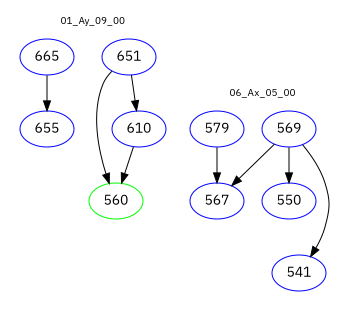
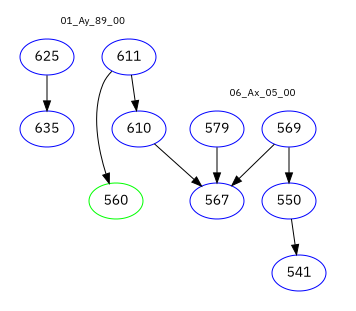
cluster "01_Ay_09_00": label "01_Ay_09_00" -> "01_Ay_89_00"
node "665": label "665" -> "625"
node "651": label "651" -> "611"
node "655": label "655" -> "635"
edge "610" -> "560": now "610" -> "567"
edge "569" -> "541": now "550" -> "541"
